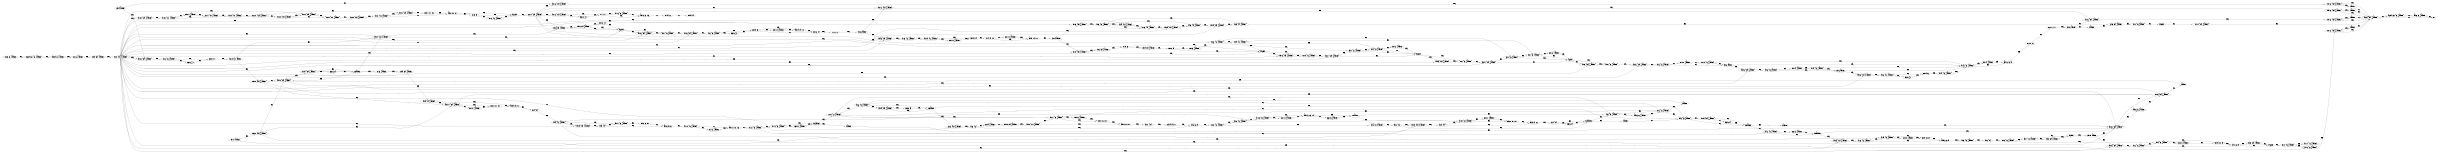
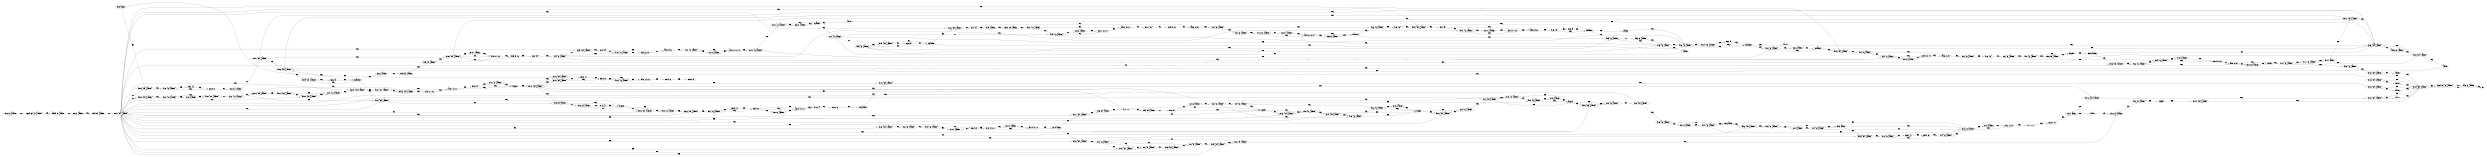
node "sub sp , sp , # address": label "sub sp , sp , # address" -> "stur sp , sp , # address"
edge "ldr w11 , [ sp , # address ]" -> "cbz w11 , address": added, label "DFG"
